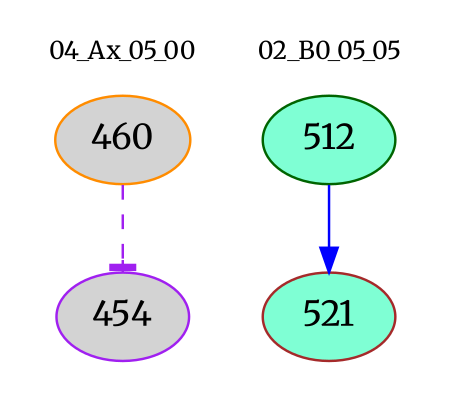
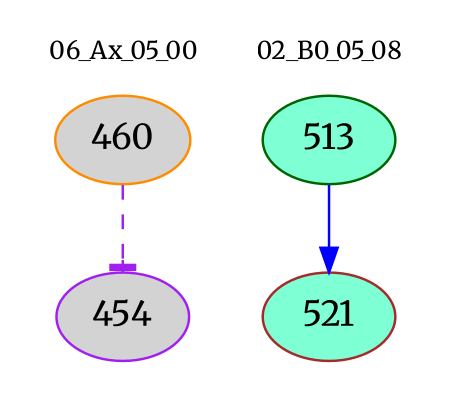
cluster "04_Ax_05_00": label "04_Ax_05_00" -> "06_Ax_05_00"
cluster "02_B0_05_05": label "02_B0_05_05" -> "02_B0_05_08"
node "512": label "512" -> "513"
